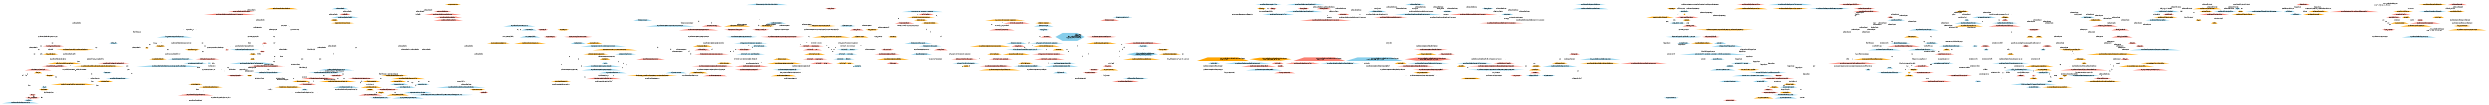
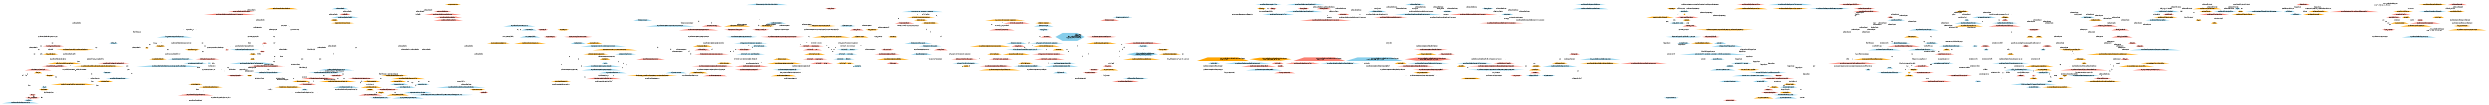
node "lines[1].Should().Equal(''Before '')": fillcolor salmon -> white
